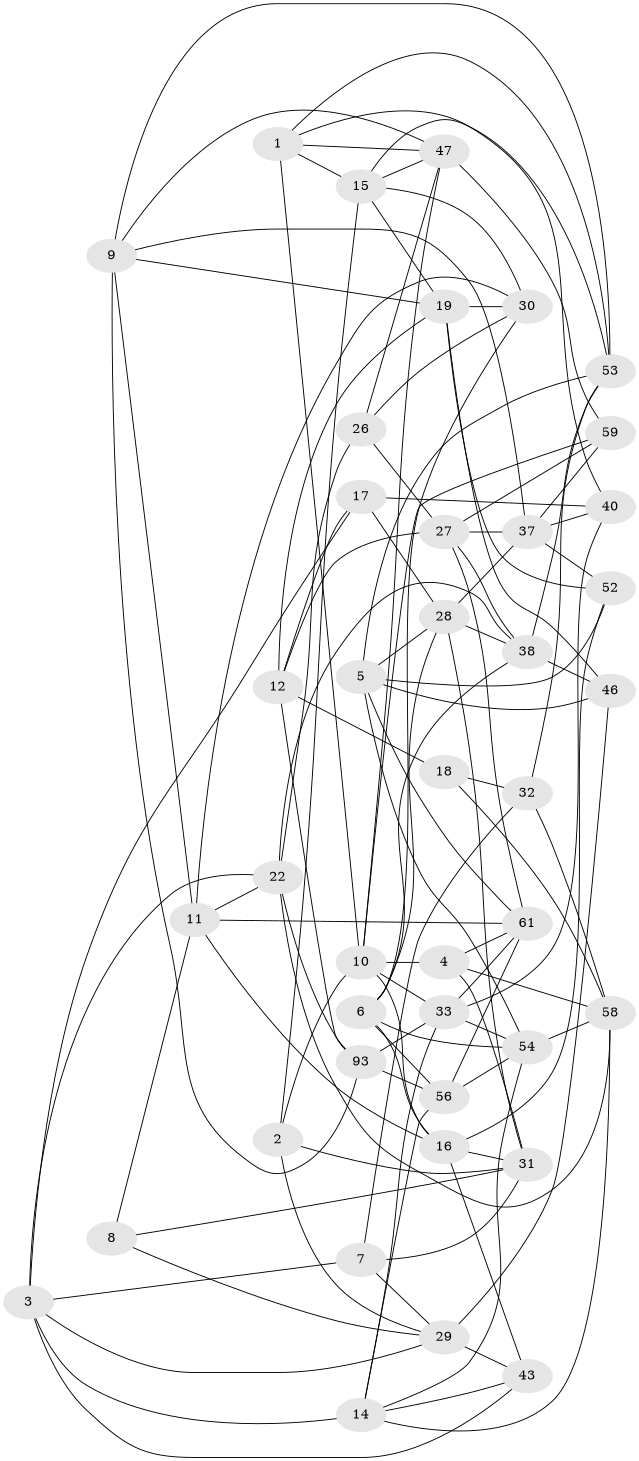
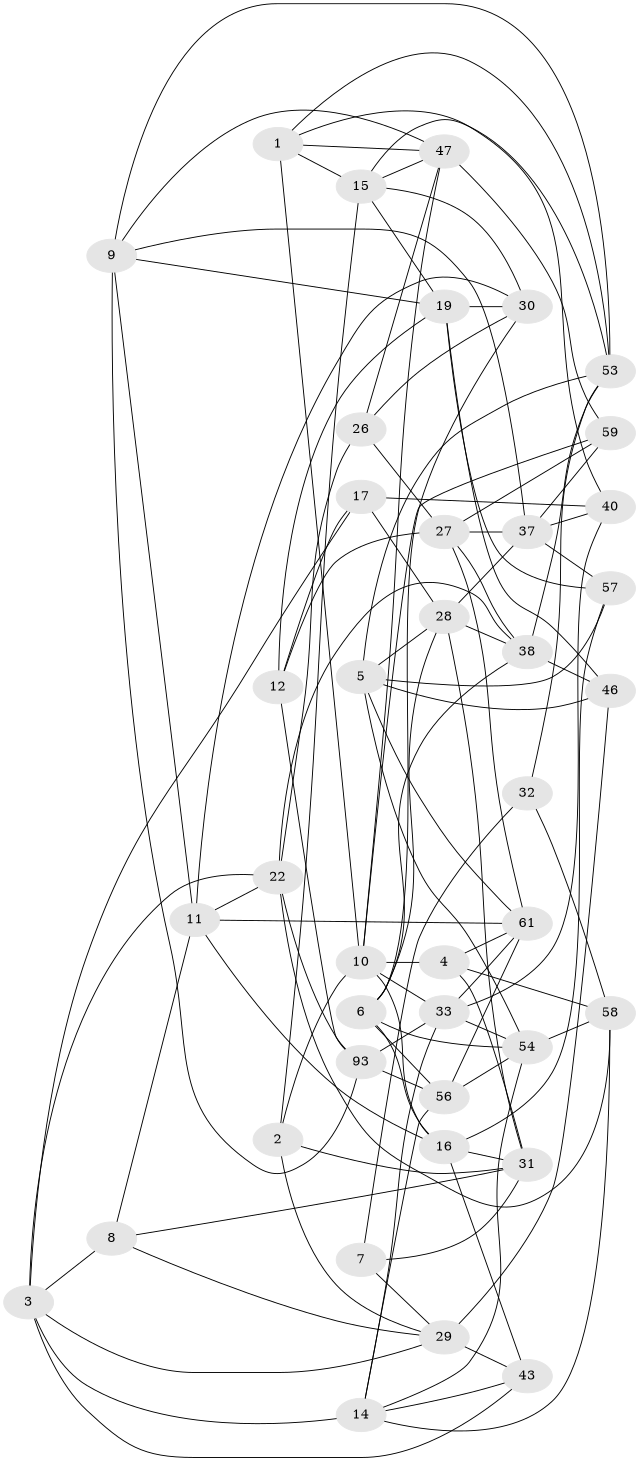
node "52": label "52" -> "57"
node "18": removed
edge "7" -- "3": now "8" -- "3"
